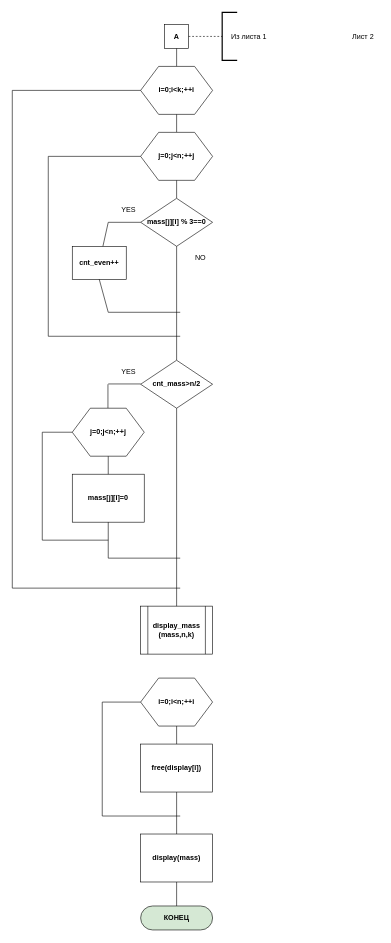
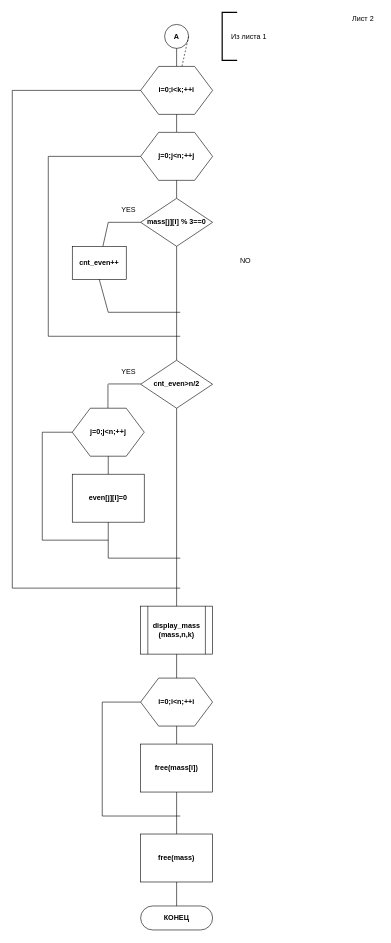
node "A": shape rectangle -> ellipse
edge "A" -- "Из листа 1": now "A" -- "i=0;i<k;++i"
node "Лист 2": moved (363, 36) -> (363, 18)
node "NO": moved (201, 258) -> (246, 261)
node "cnt_mass>n/2": label "cnt_mass>n/2" -> "cnt_even>n/2"
node "mass[j][i]=0": label "mass[j][i]=0" -> "even[j][i]=0"
edge "display_mass (mass,n,k)" -- "i=0;i<n;++i": added
node "free(display[i])": label "free(display[i])" -> "free(mass[i])"
node "display(mass)": label "display(mass)" -> "free(mass)"
node "КОНЕЦ": fillcolor #d5e8d4 -> #ffffff
